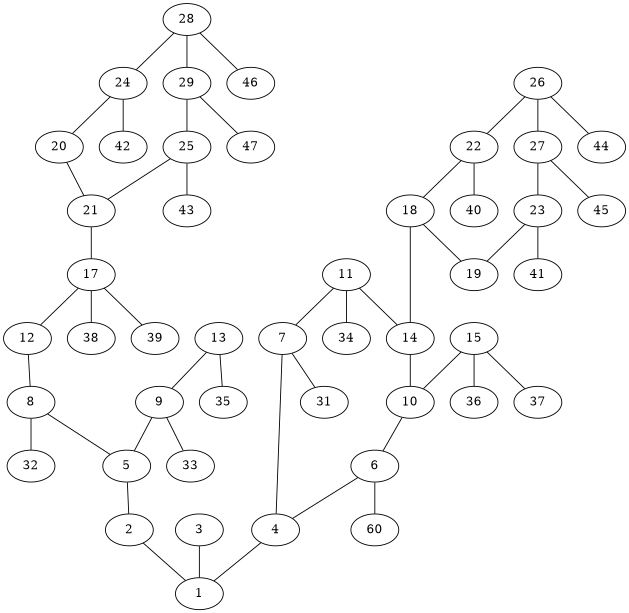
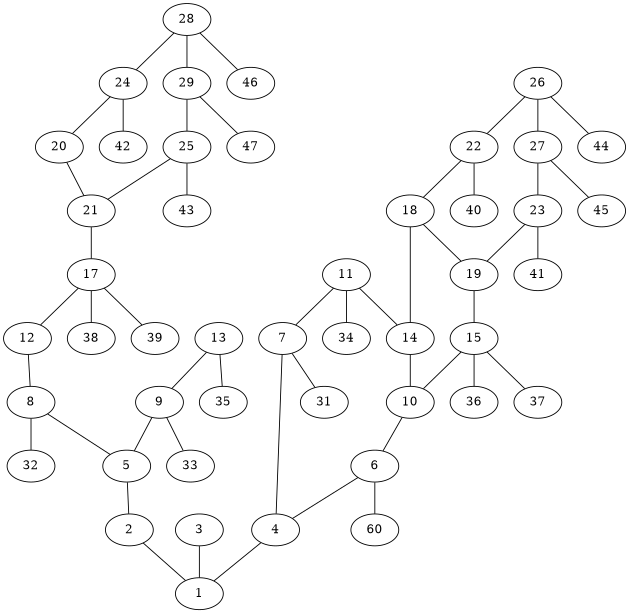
edge "19" -- "15": added
